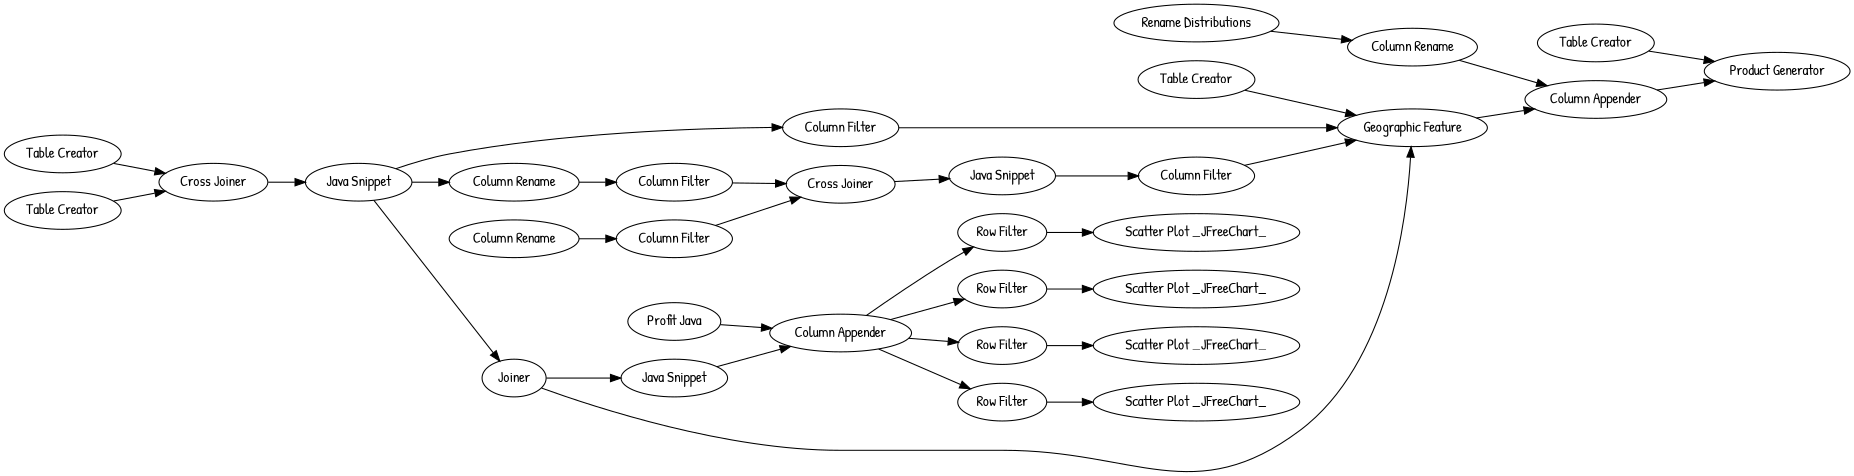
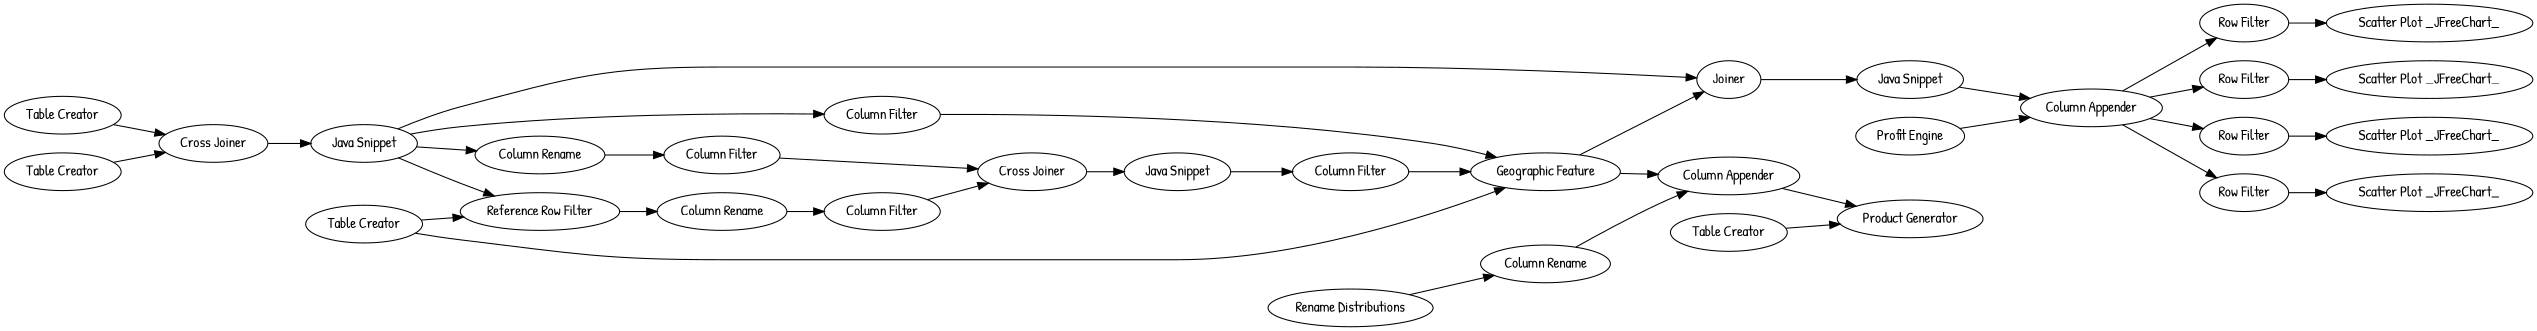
node "Reference Row Filter": added
node "Profit Java": label "Profit Java" -> "Profit Engine"
edge "Joiner" -> "Geographic Feature": reversed
